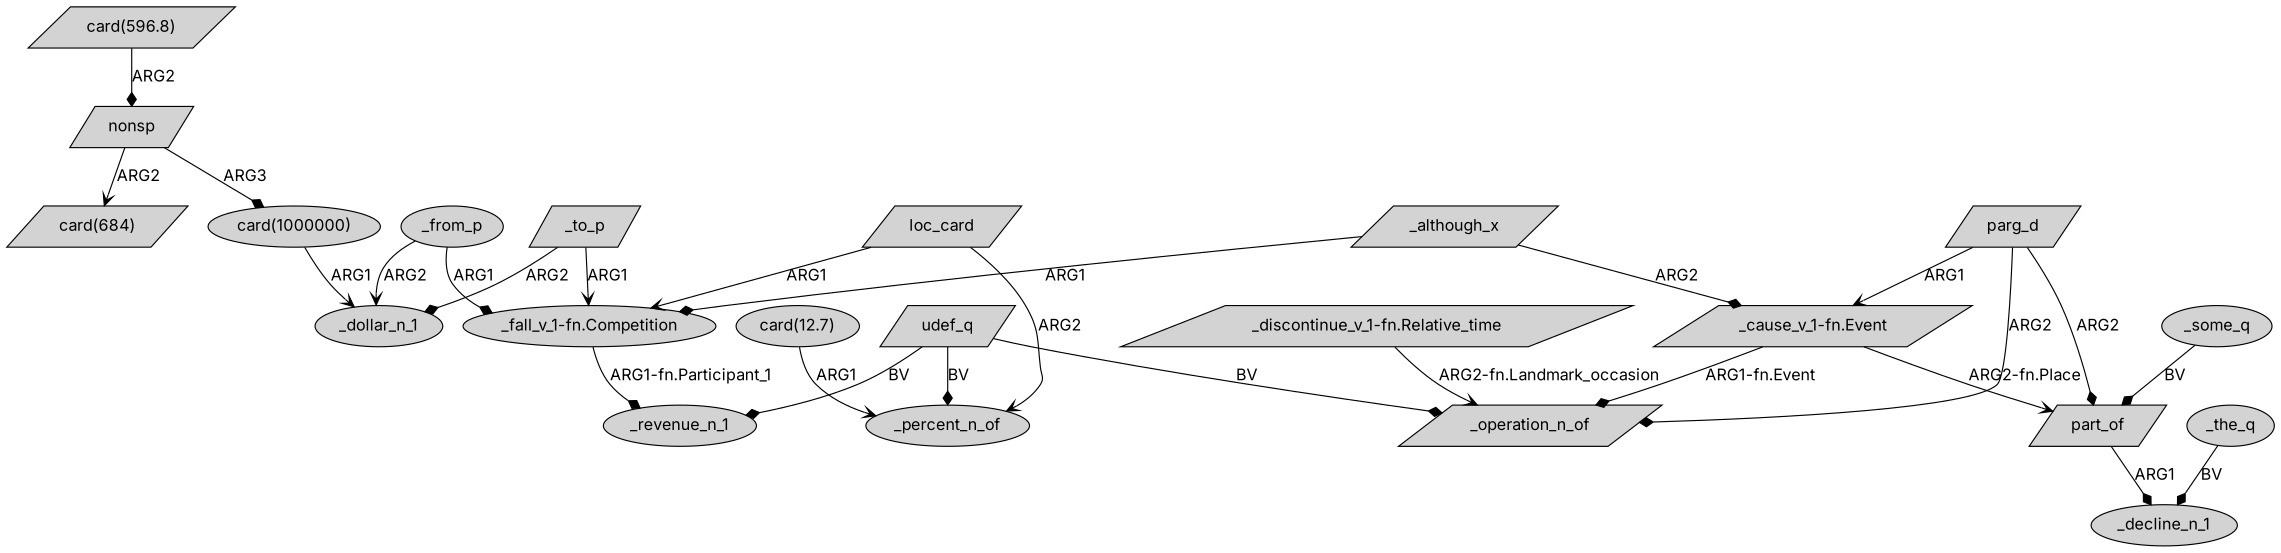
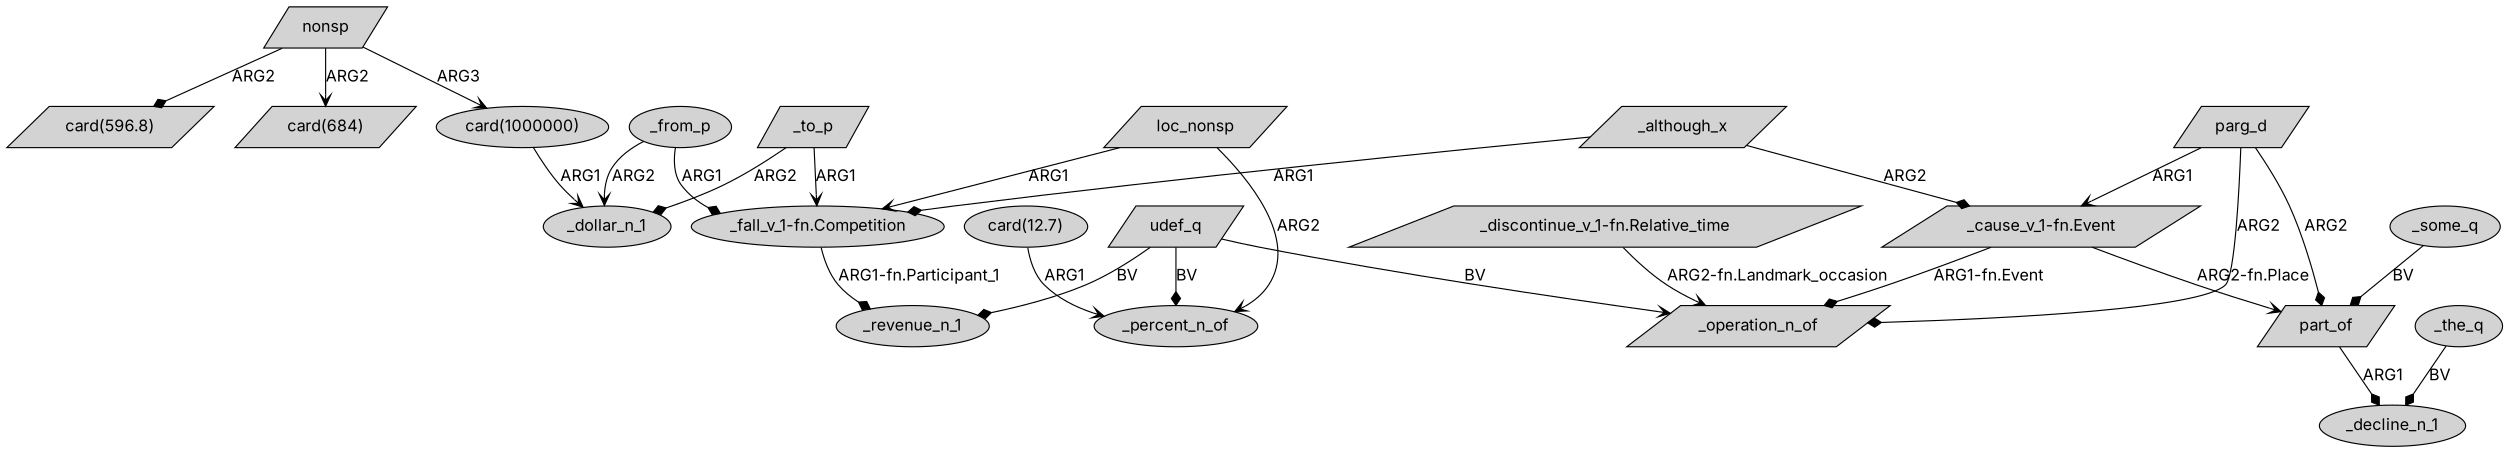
edge "card(596.8)" -> "nonsp": reversed
edge "nonsp" -> "card(1000000)": arrowhead diamond -> vee
node "loc_card": label "loc_card" -> "loc_nonsp"
edge "udef_q" -> "_operation_n_of": arrowhead diamond -> vee
